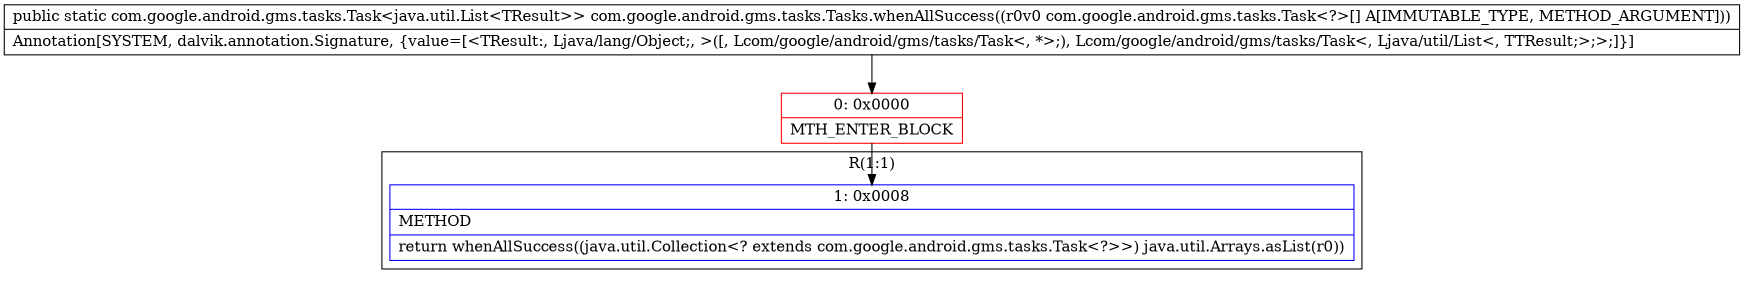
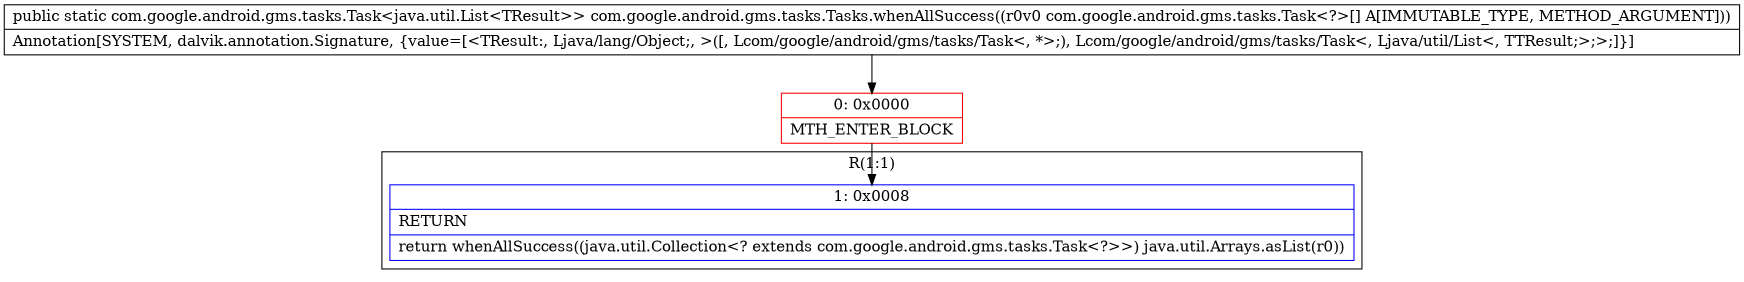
node "1: 0x0008": text "METHOD" -> "RETURN"
